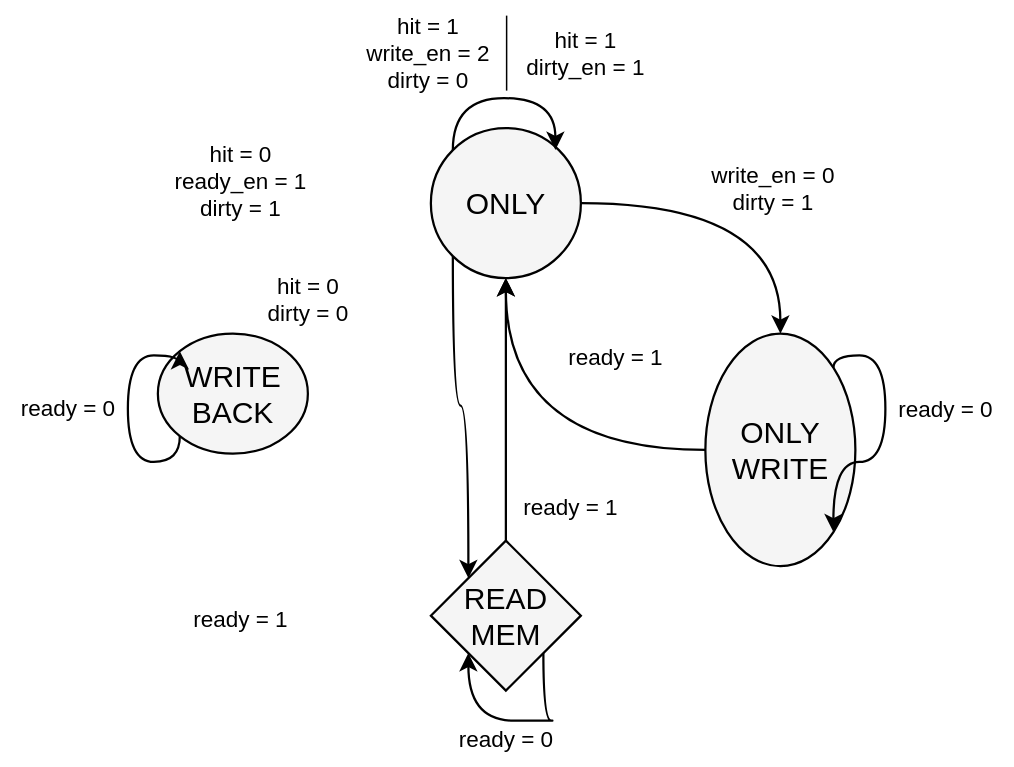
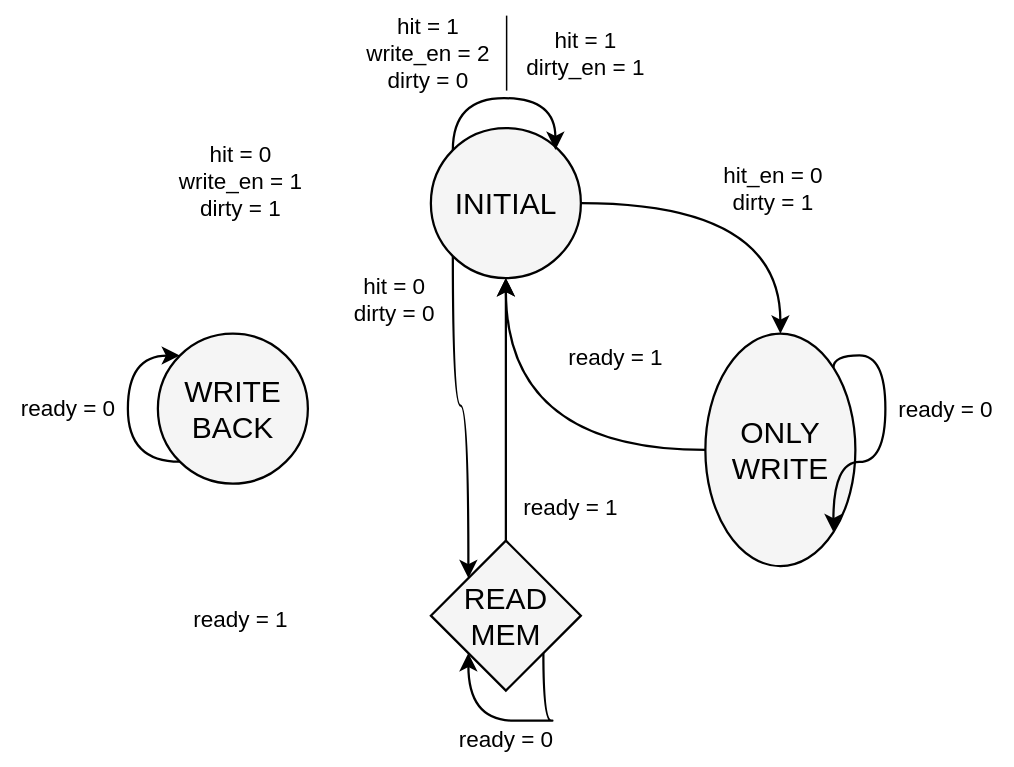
node "hit = 0 ready_en = 1 dirty = 1": label "hit = 0 ready_en = 1 dirty = 1" -> "hit = 0 write_en = 1 dirty = 1"
node "write_en = 0 dirty = 1": label "write_en = 0 dirty = 1" -> "hit_en = 0 dirty = 1"
node "ONLY": label "ONLY" -> "INITIAL"
node "hit = 0 dirty = 0": moved (308, 299) -> (394, 299)
node "WRITE BACK": size 150x120 -> 150x150
